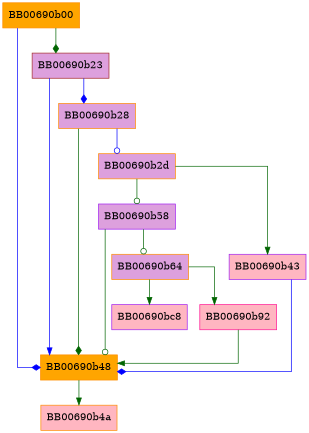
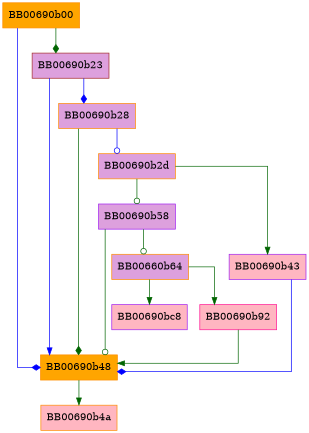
node "BB00690b64": label "BB00690b64" -> "BB00660b64"
